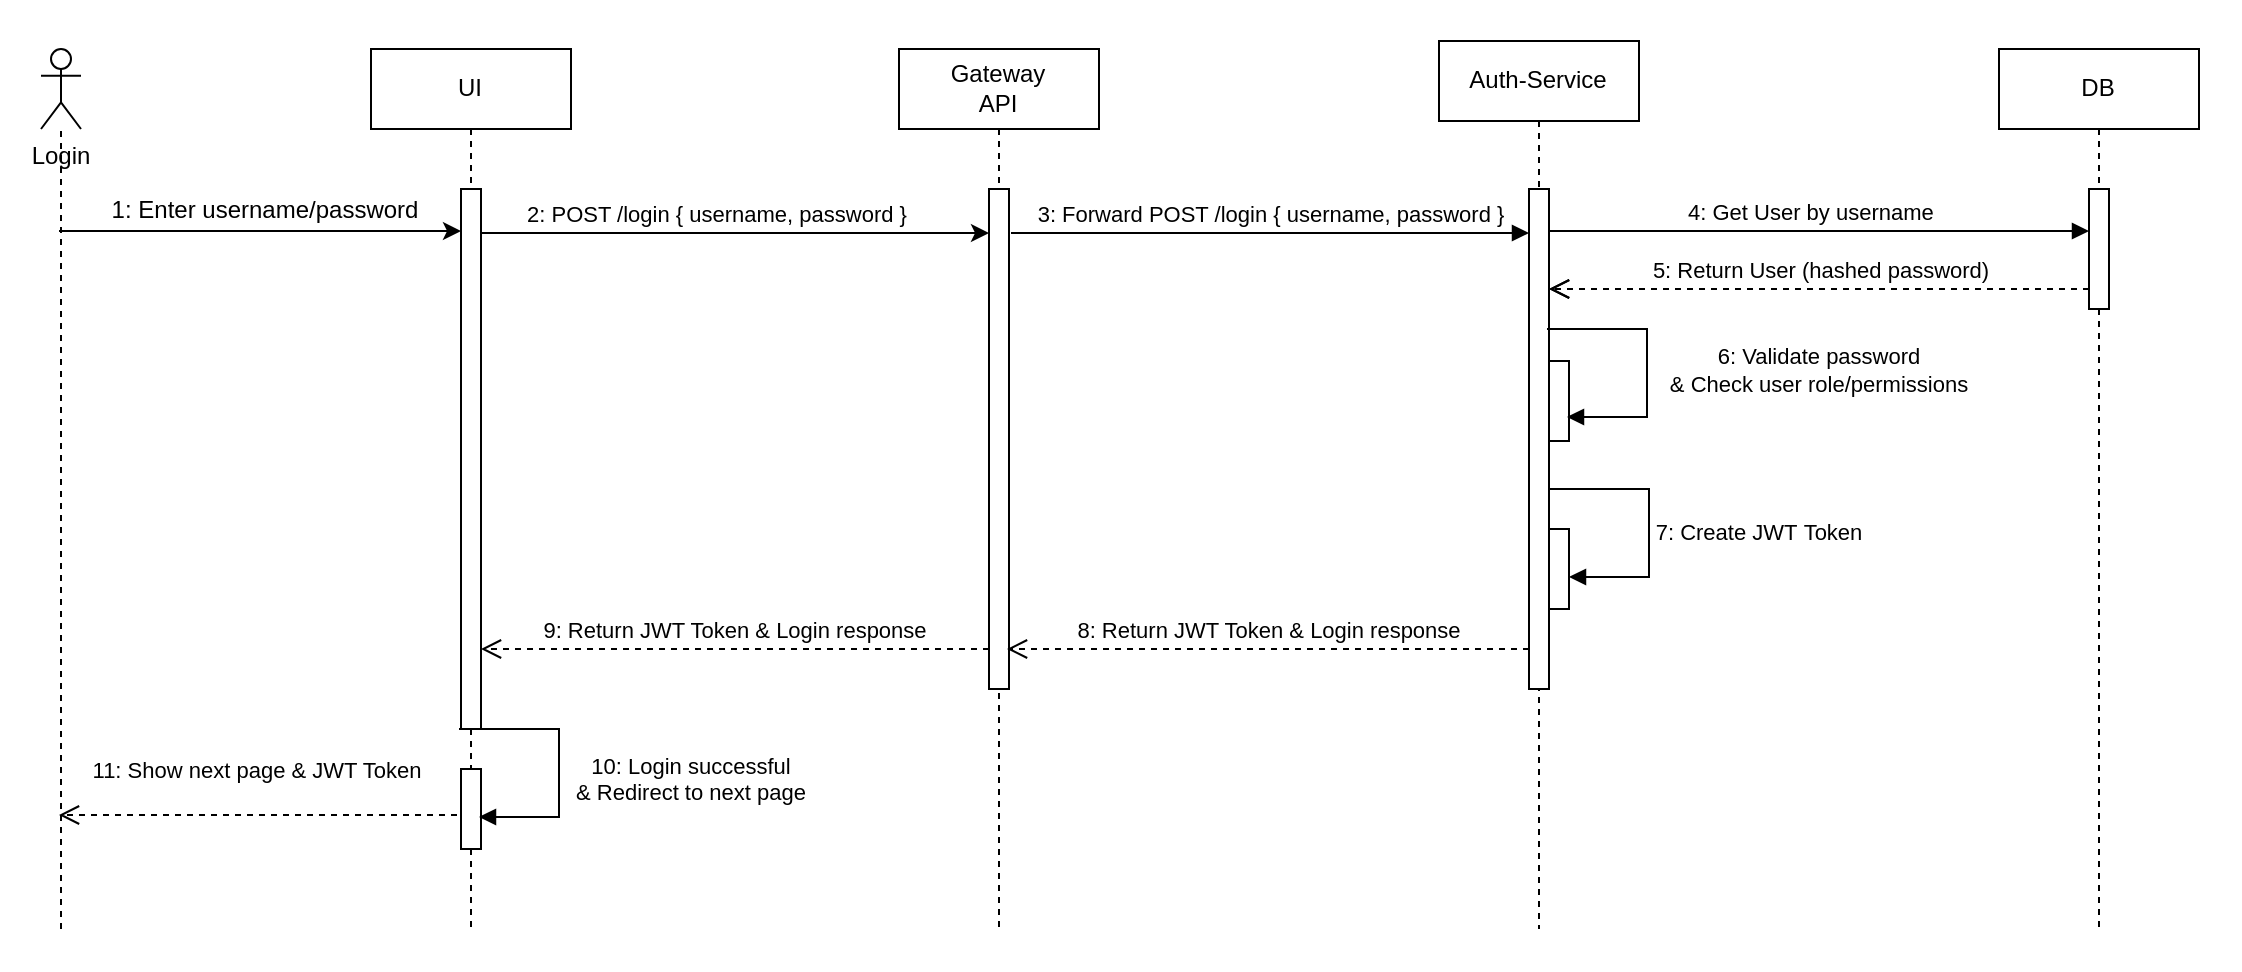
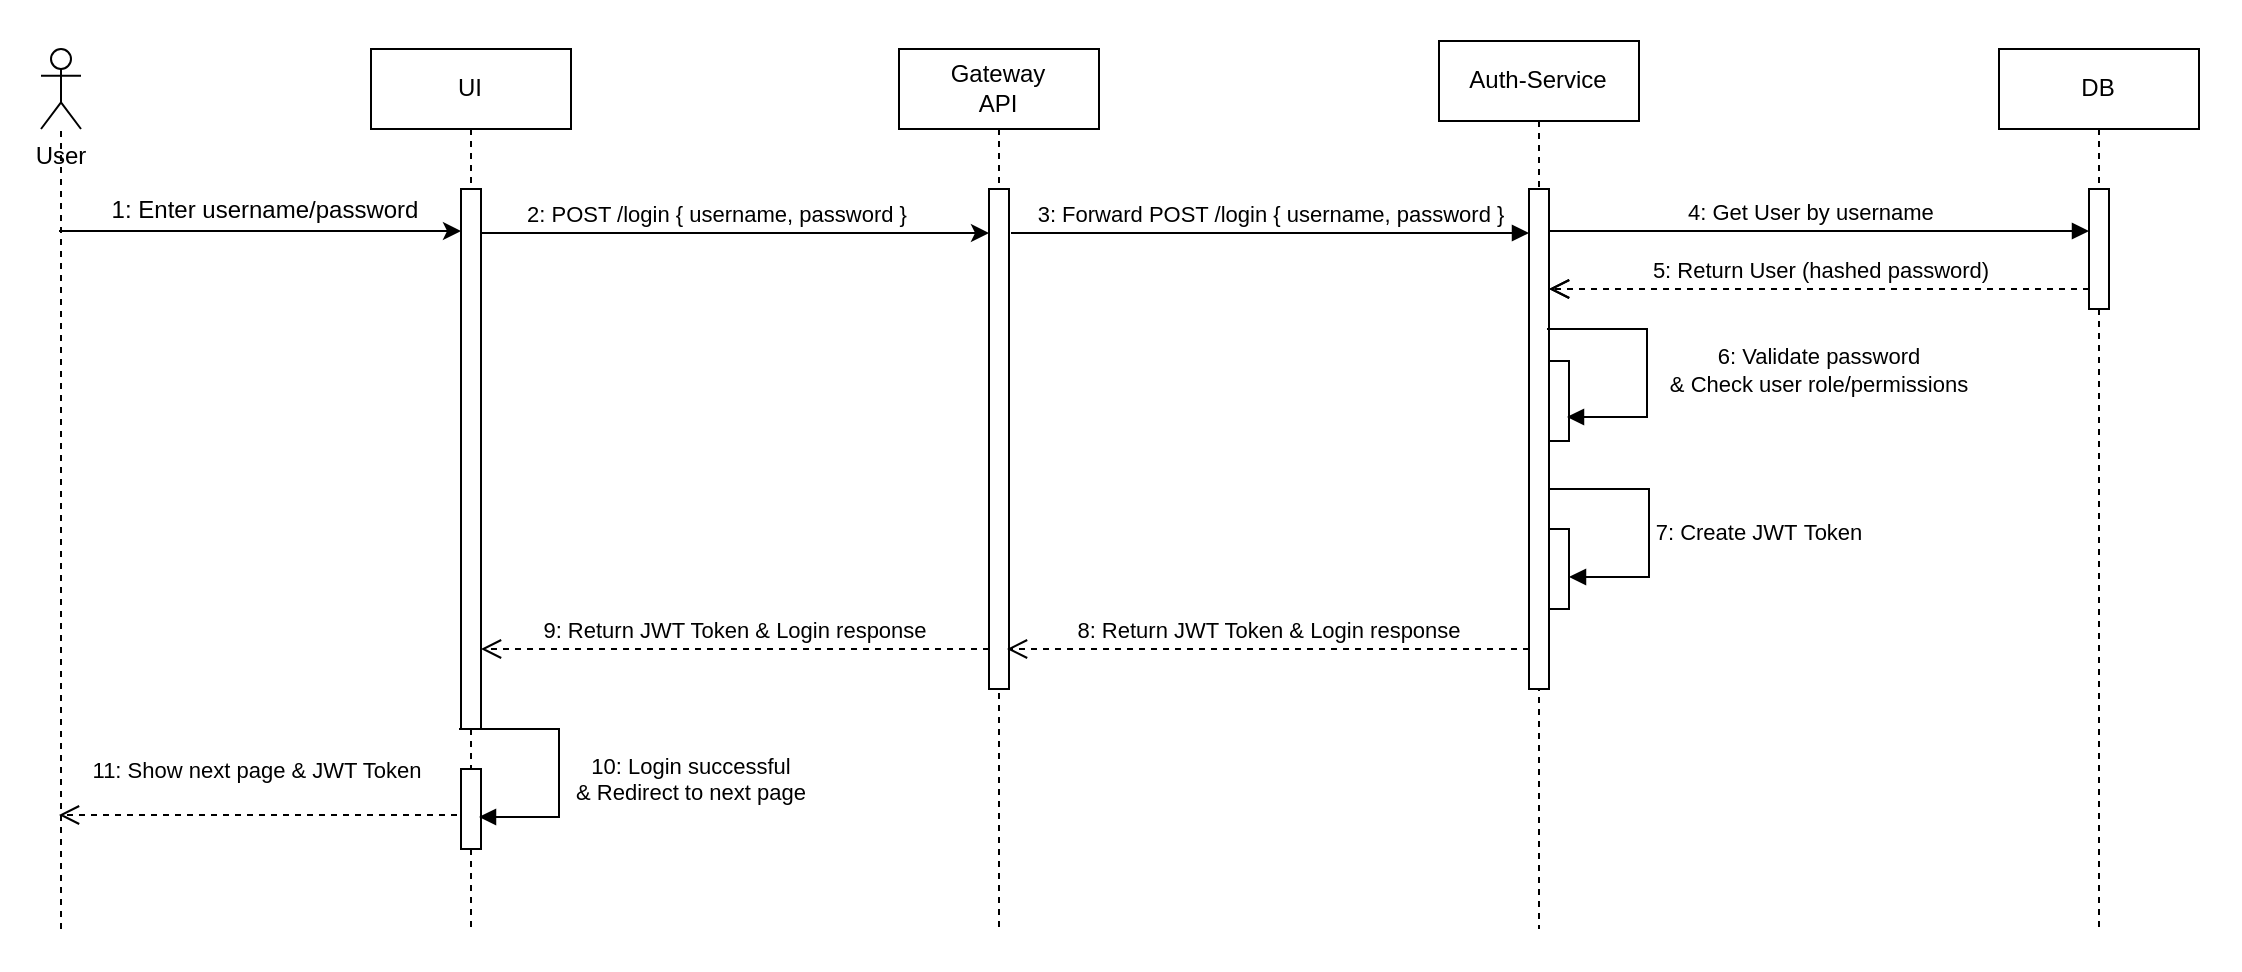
node "Login": label "Login" -> "User"
